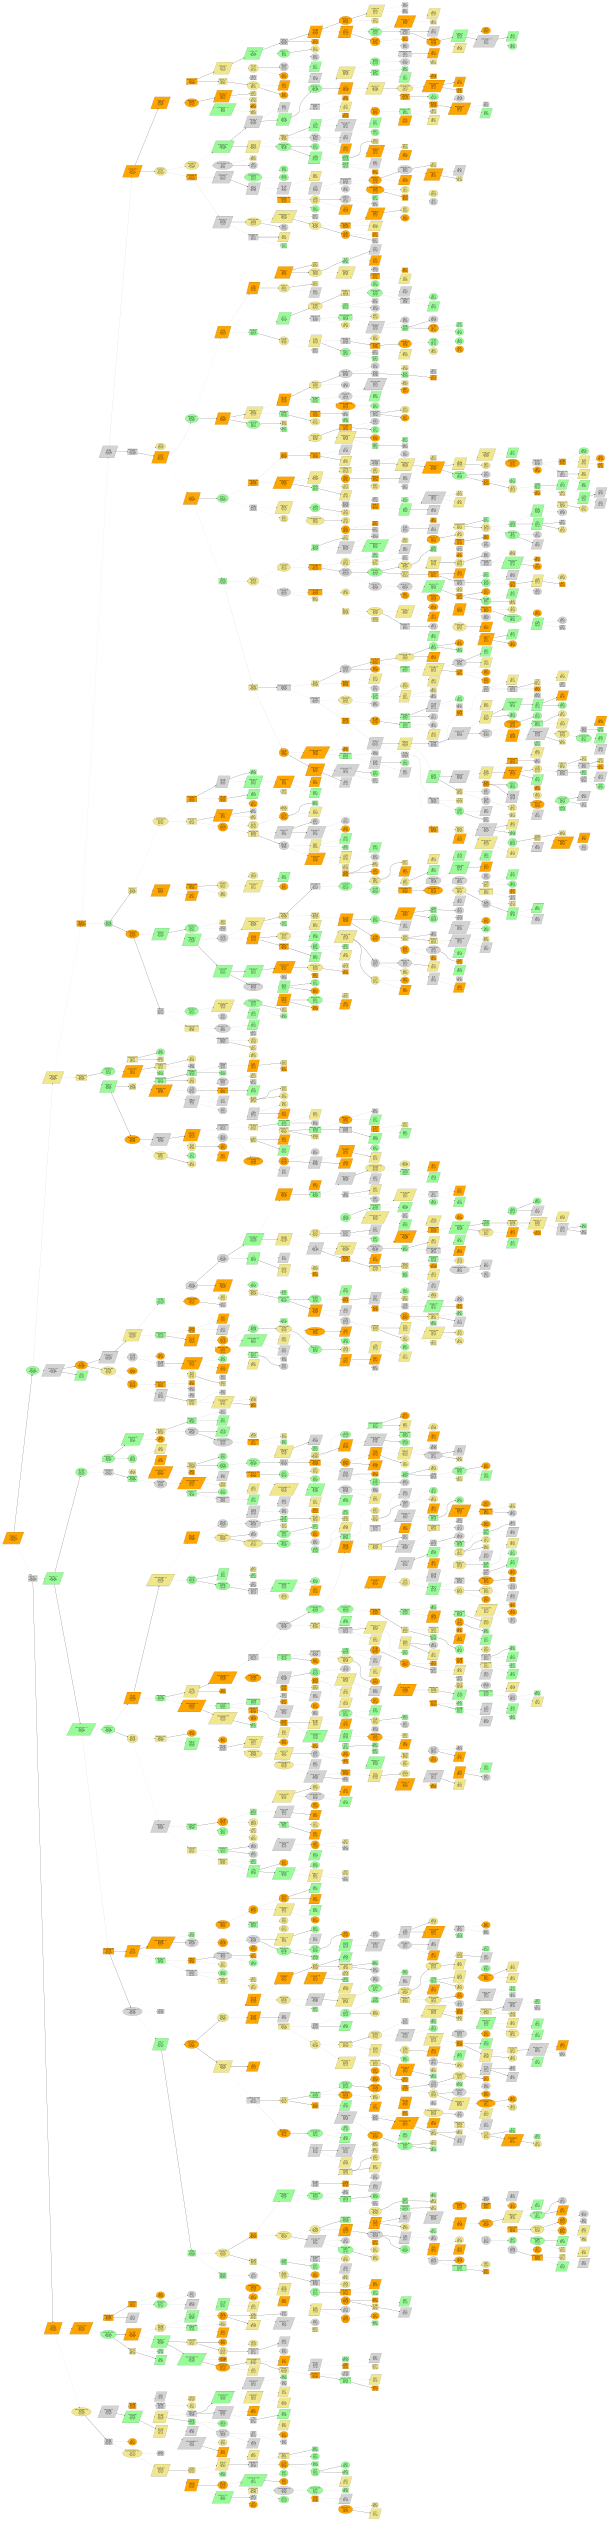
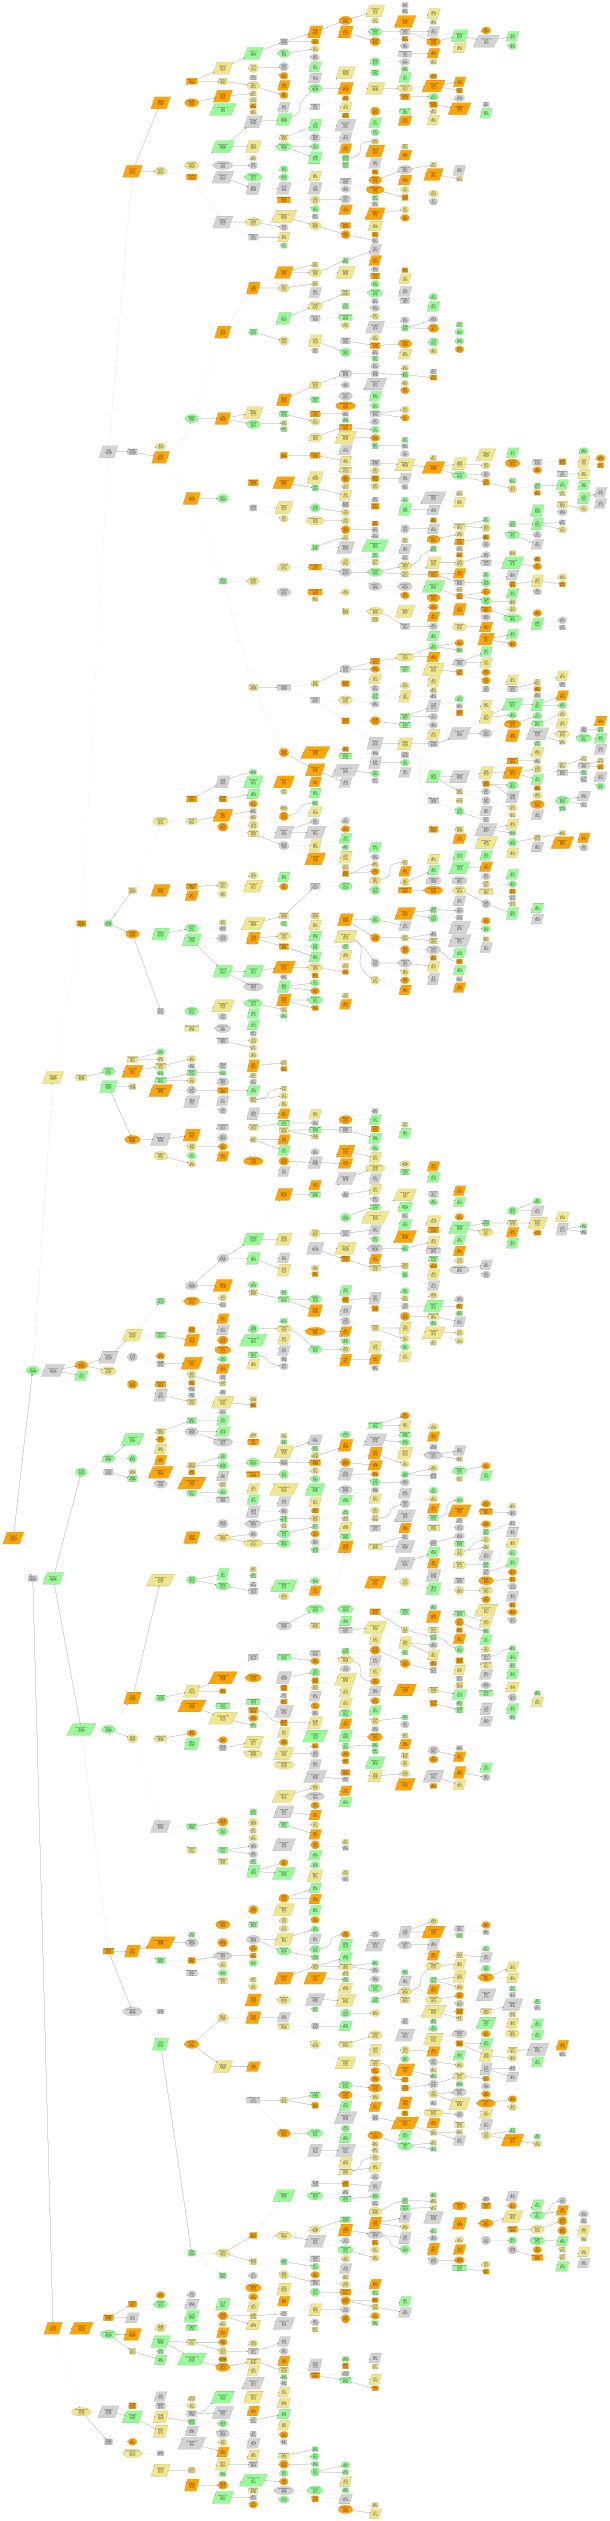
node "gini = 0.0 samples = 206 value = [0, 206] class = ham": removed
